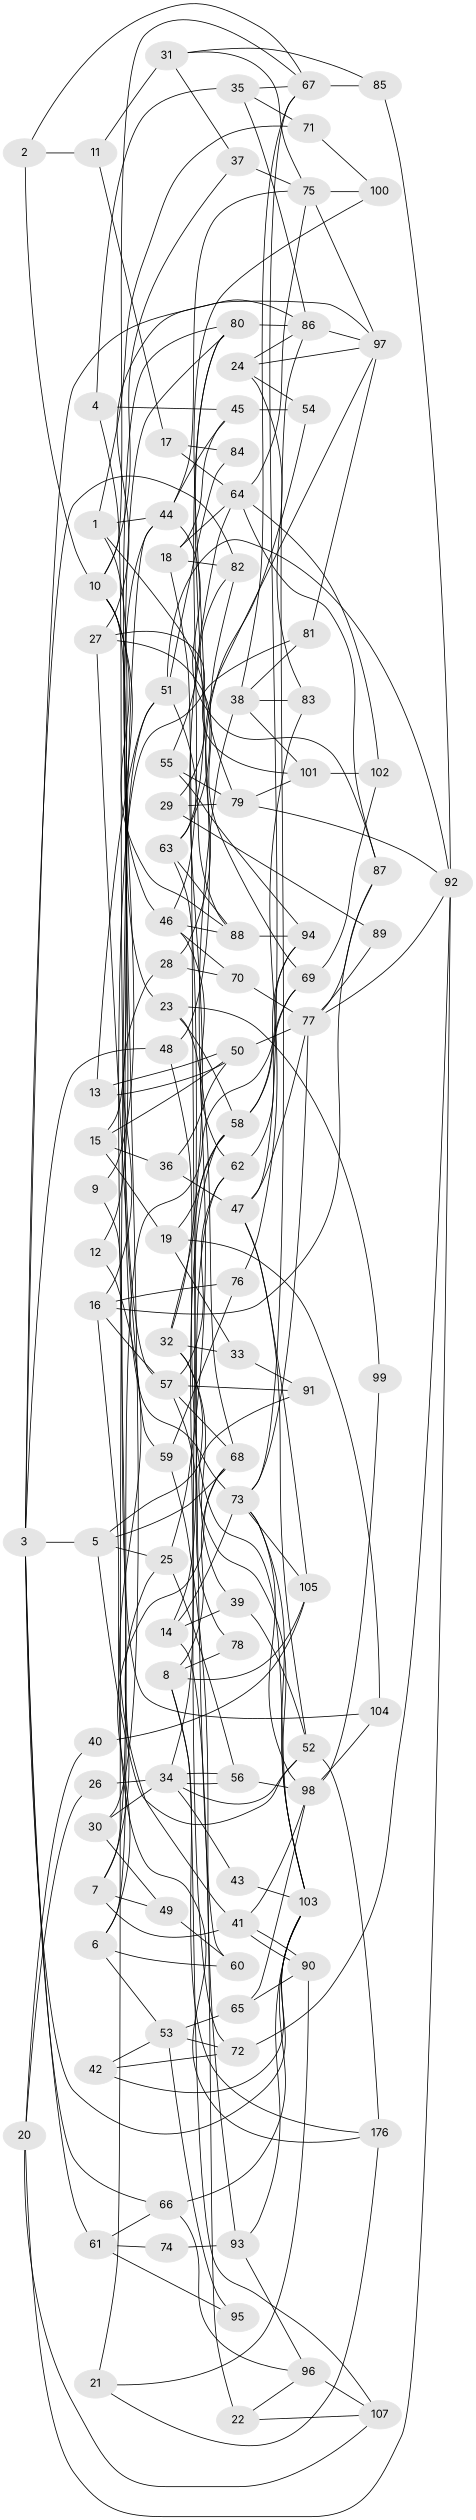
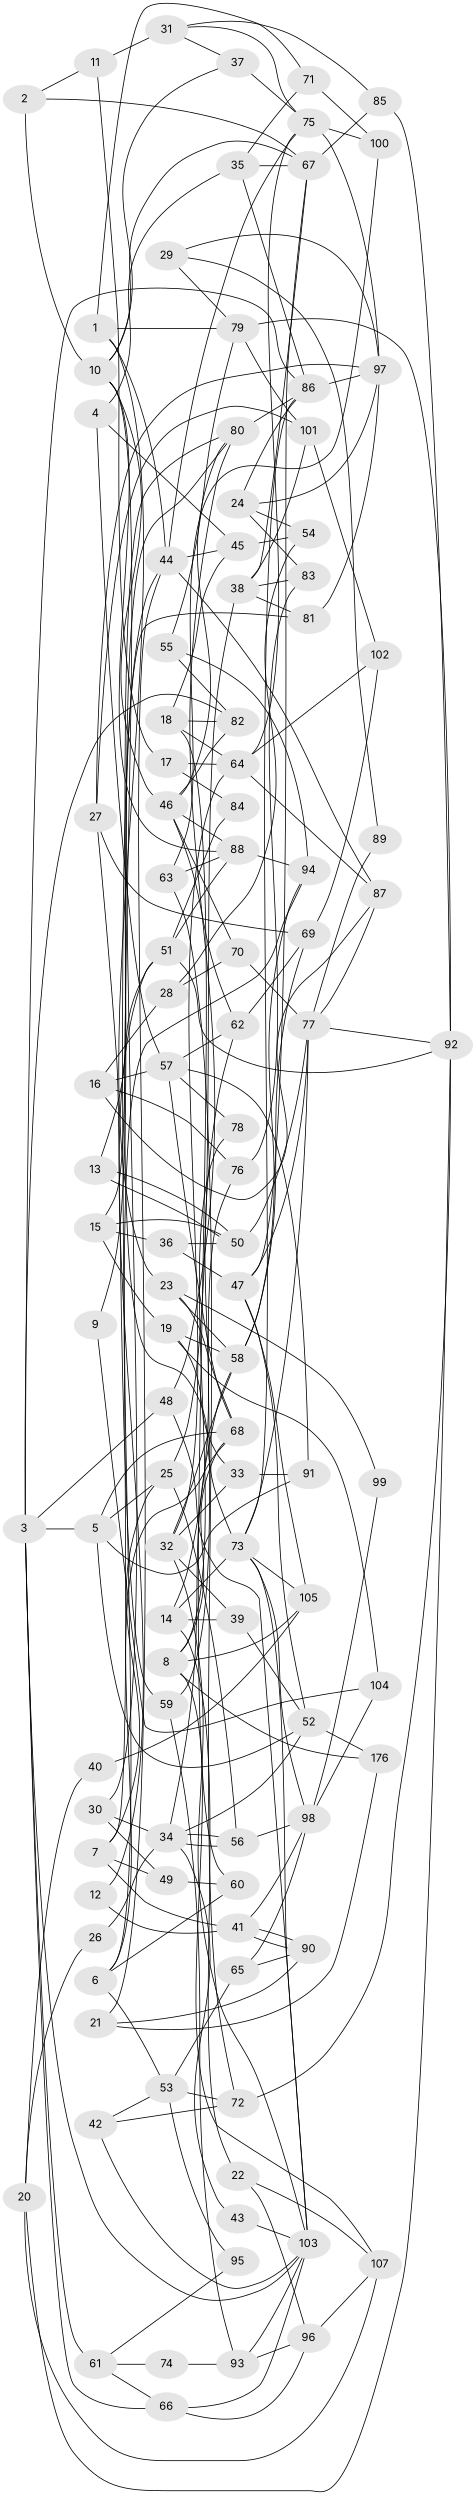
edge "82" -- "63": now "82" -- "46"
edge "16" -- "176": removed
